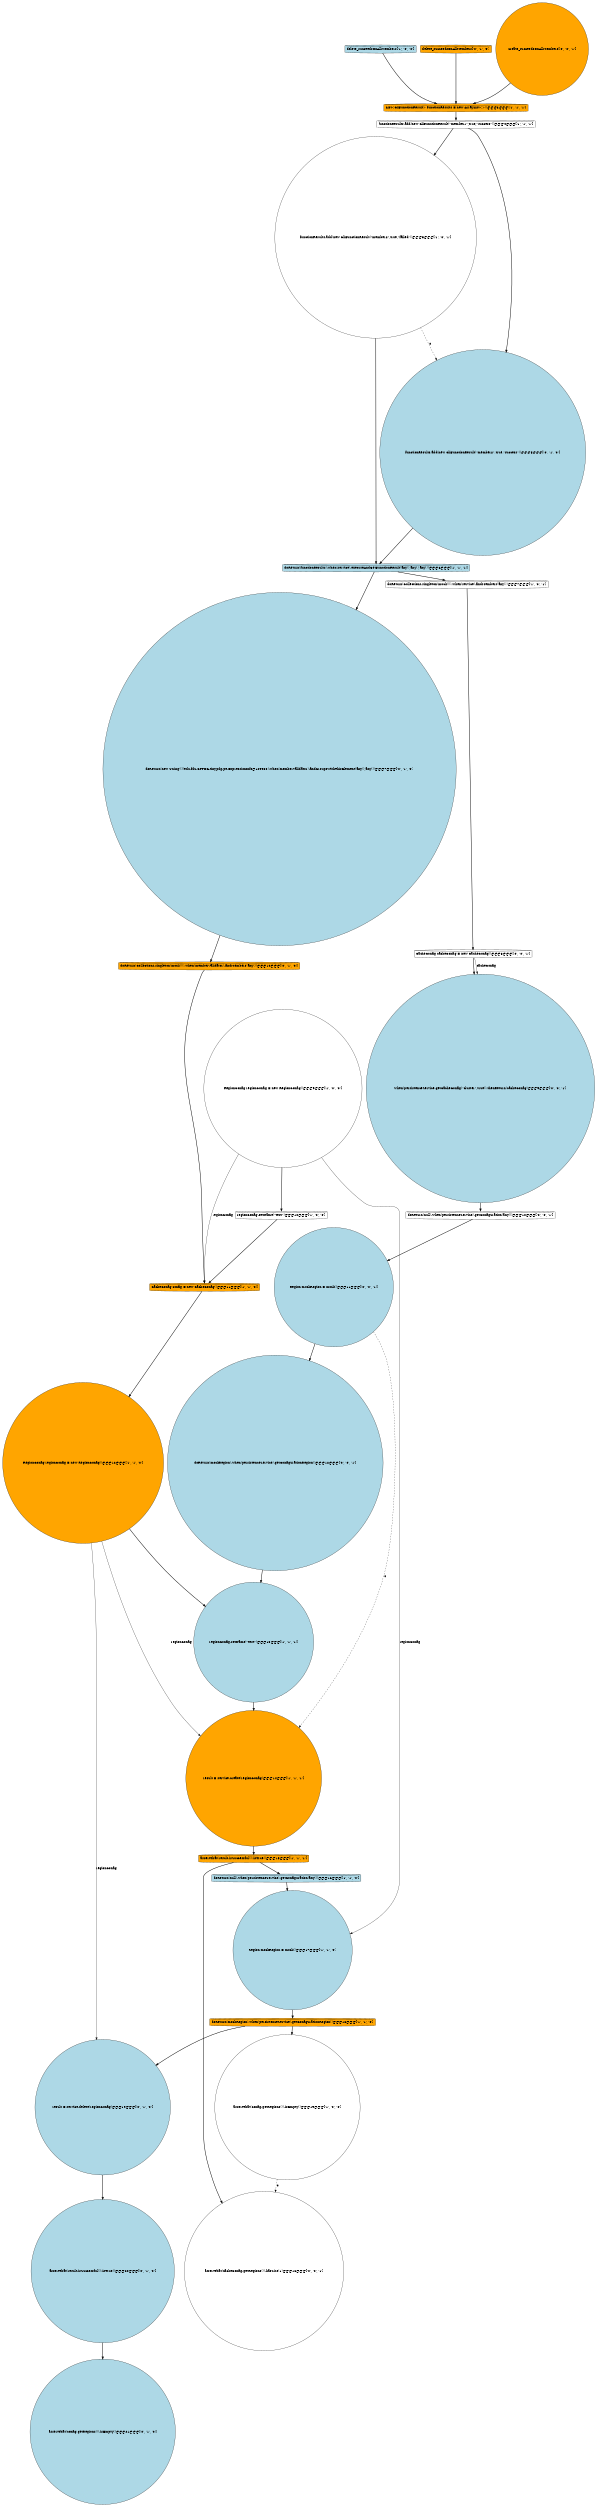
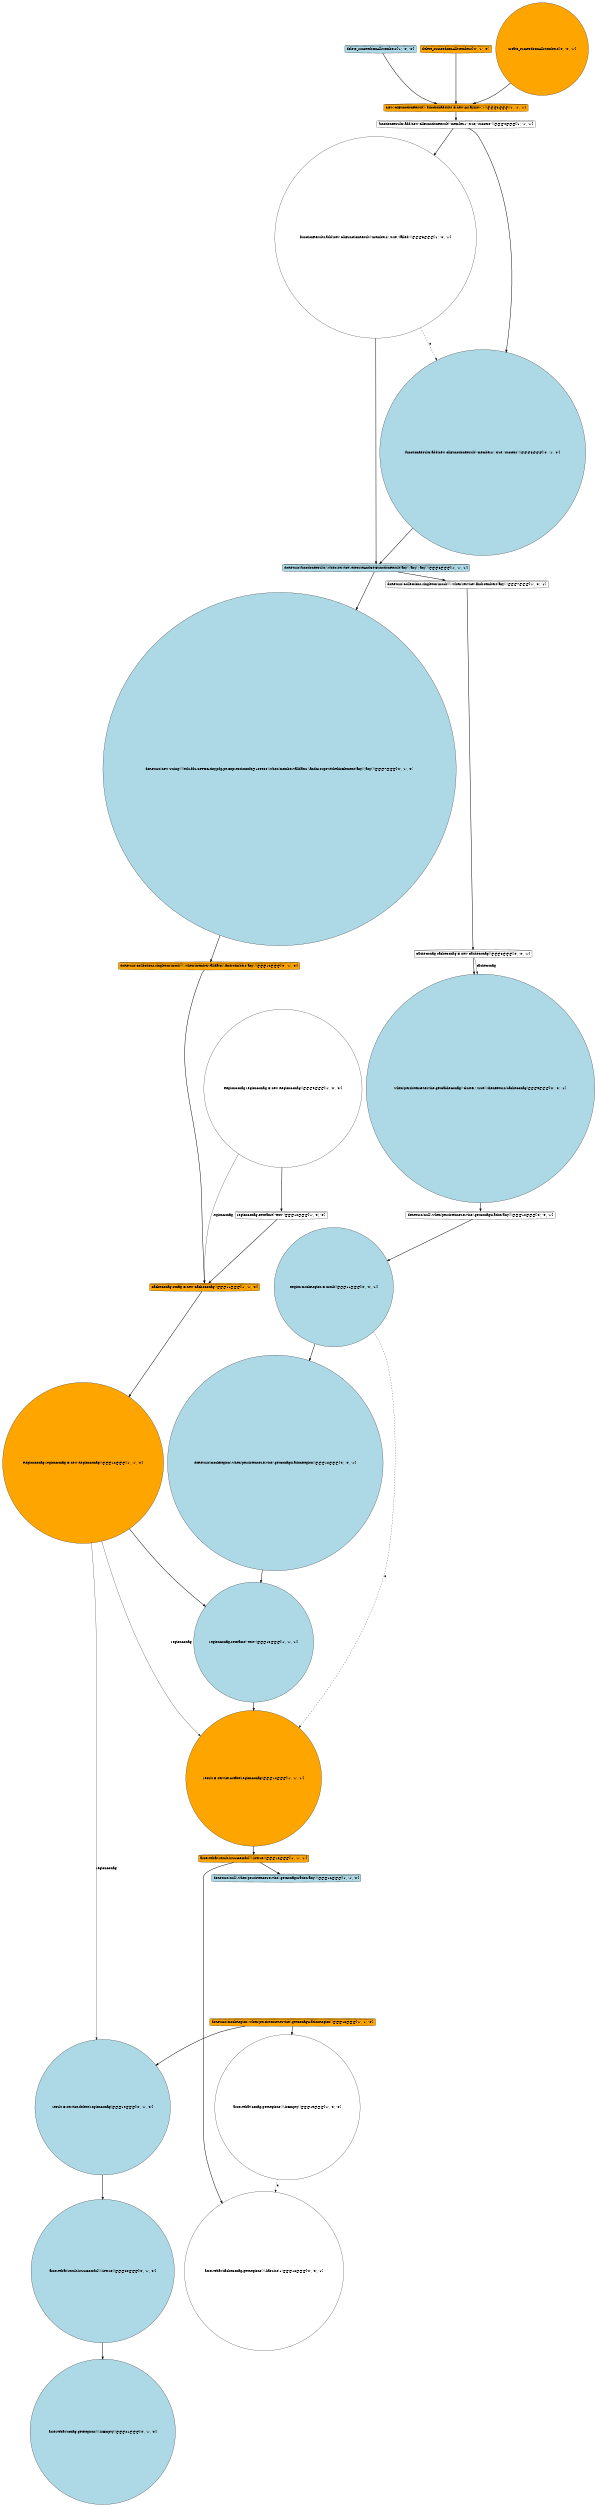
node "Region mockRegion = mock()@@@17@@@['1', '1', '0']": removed
